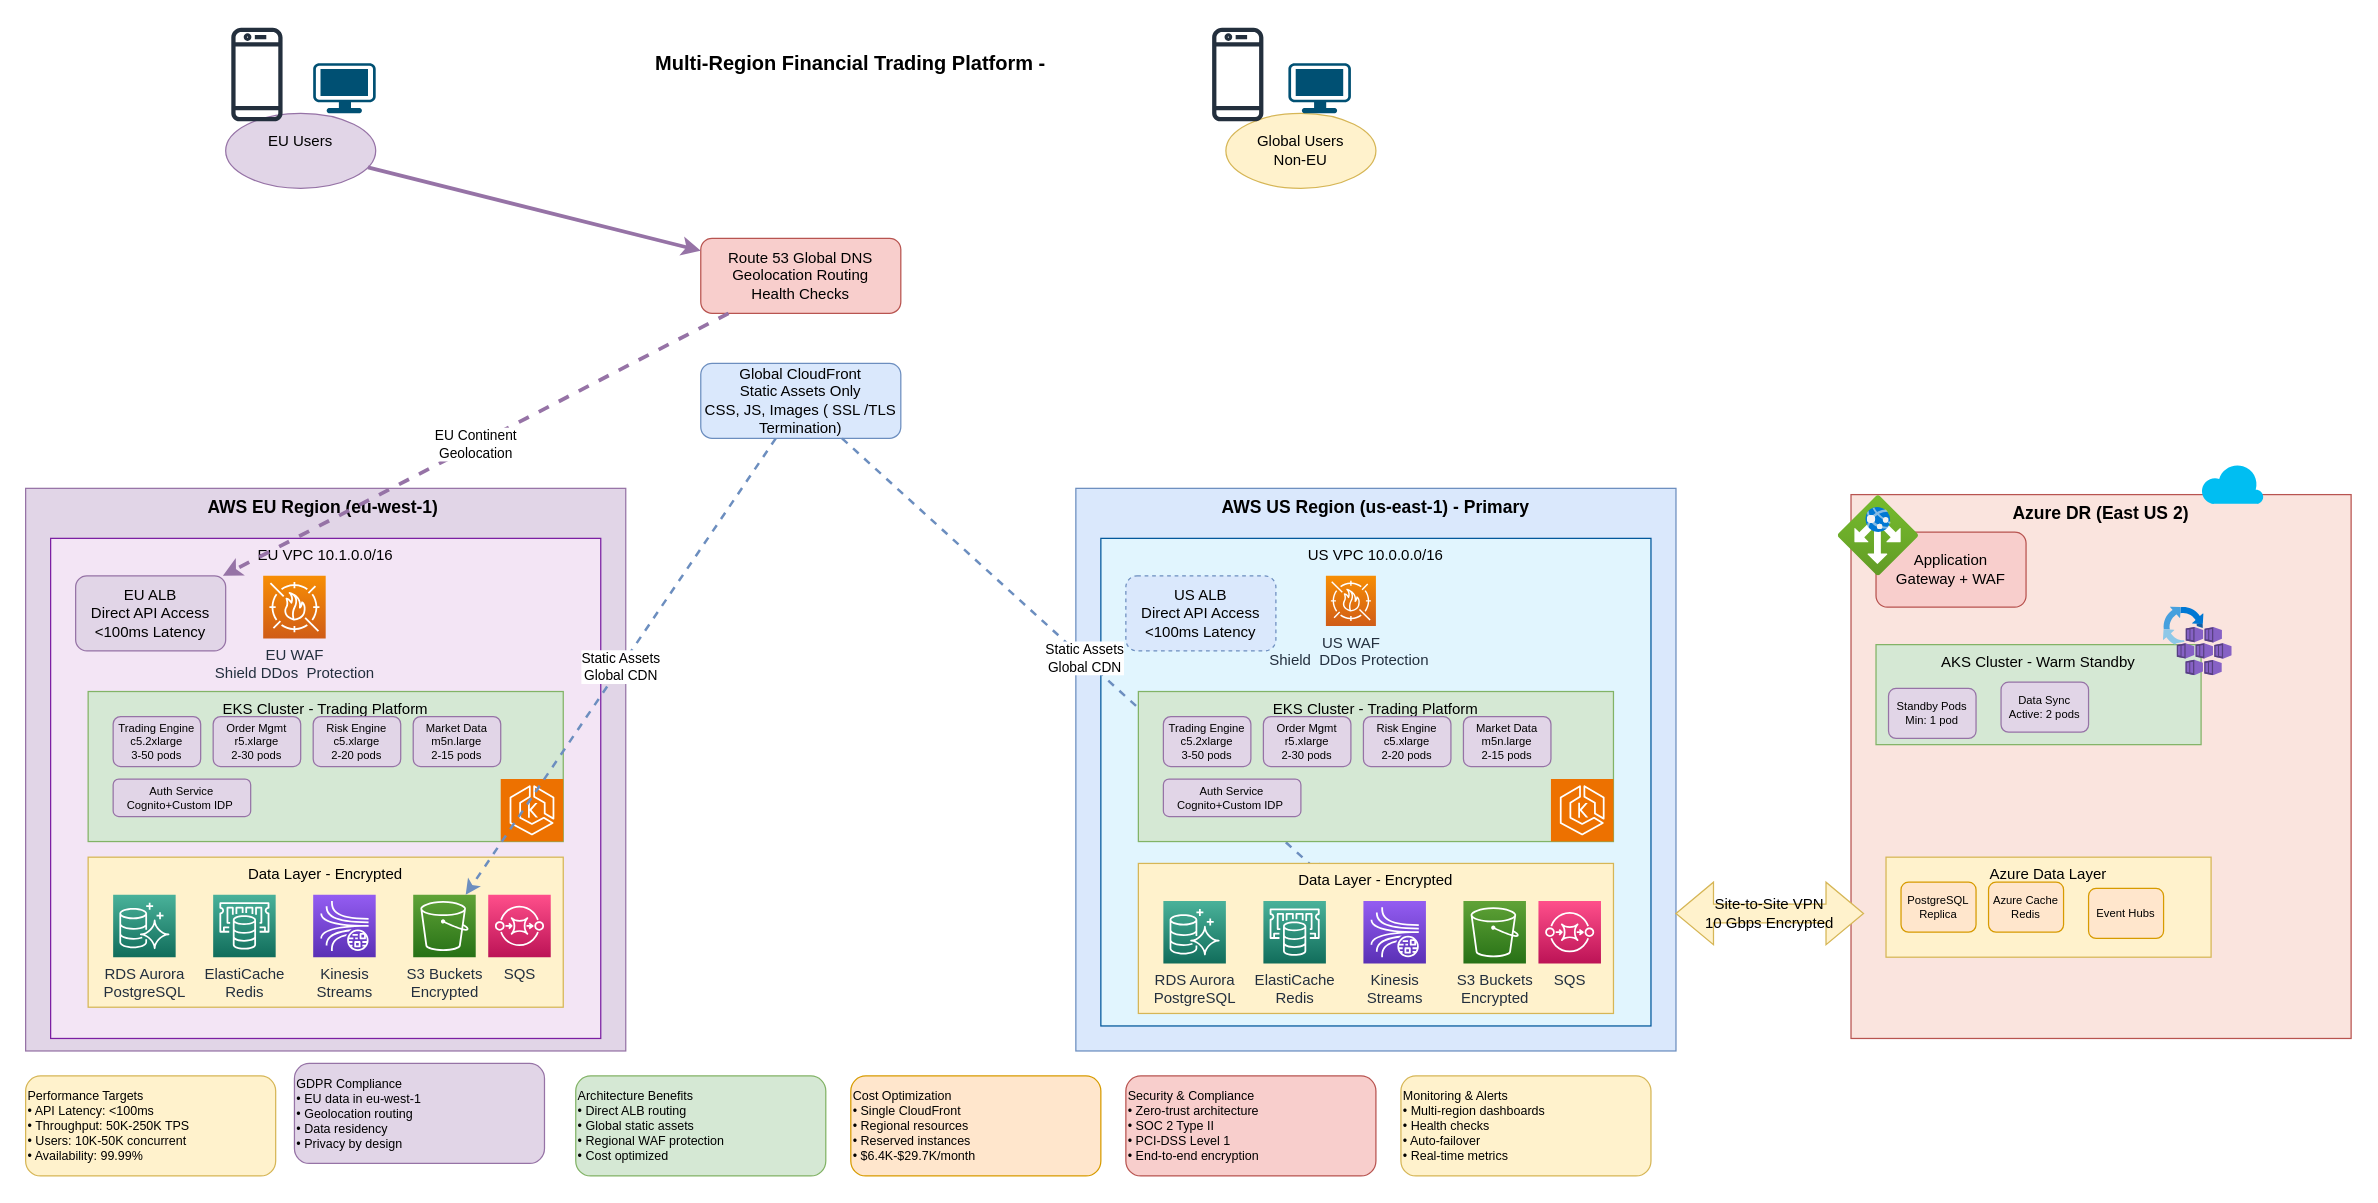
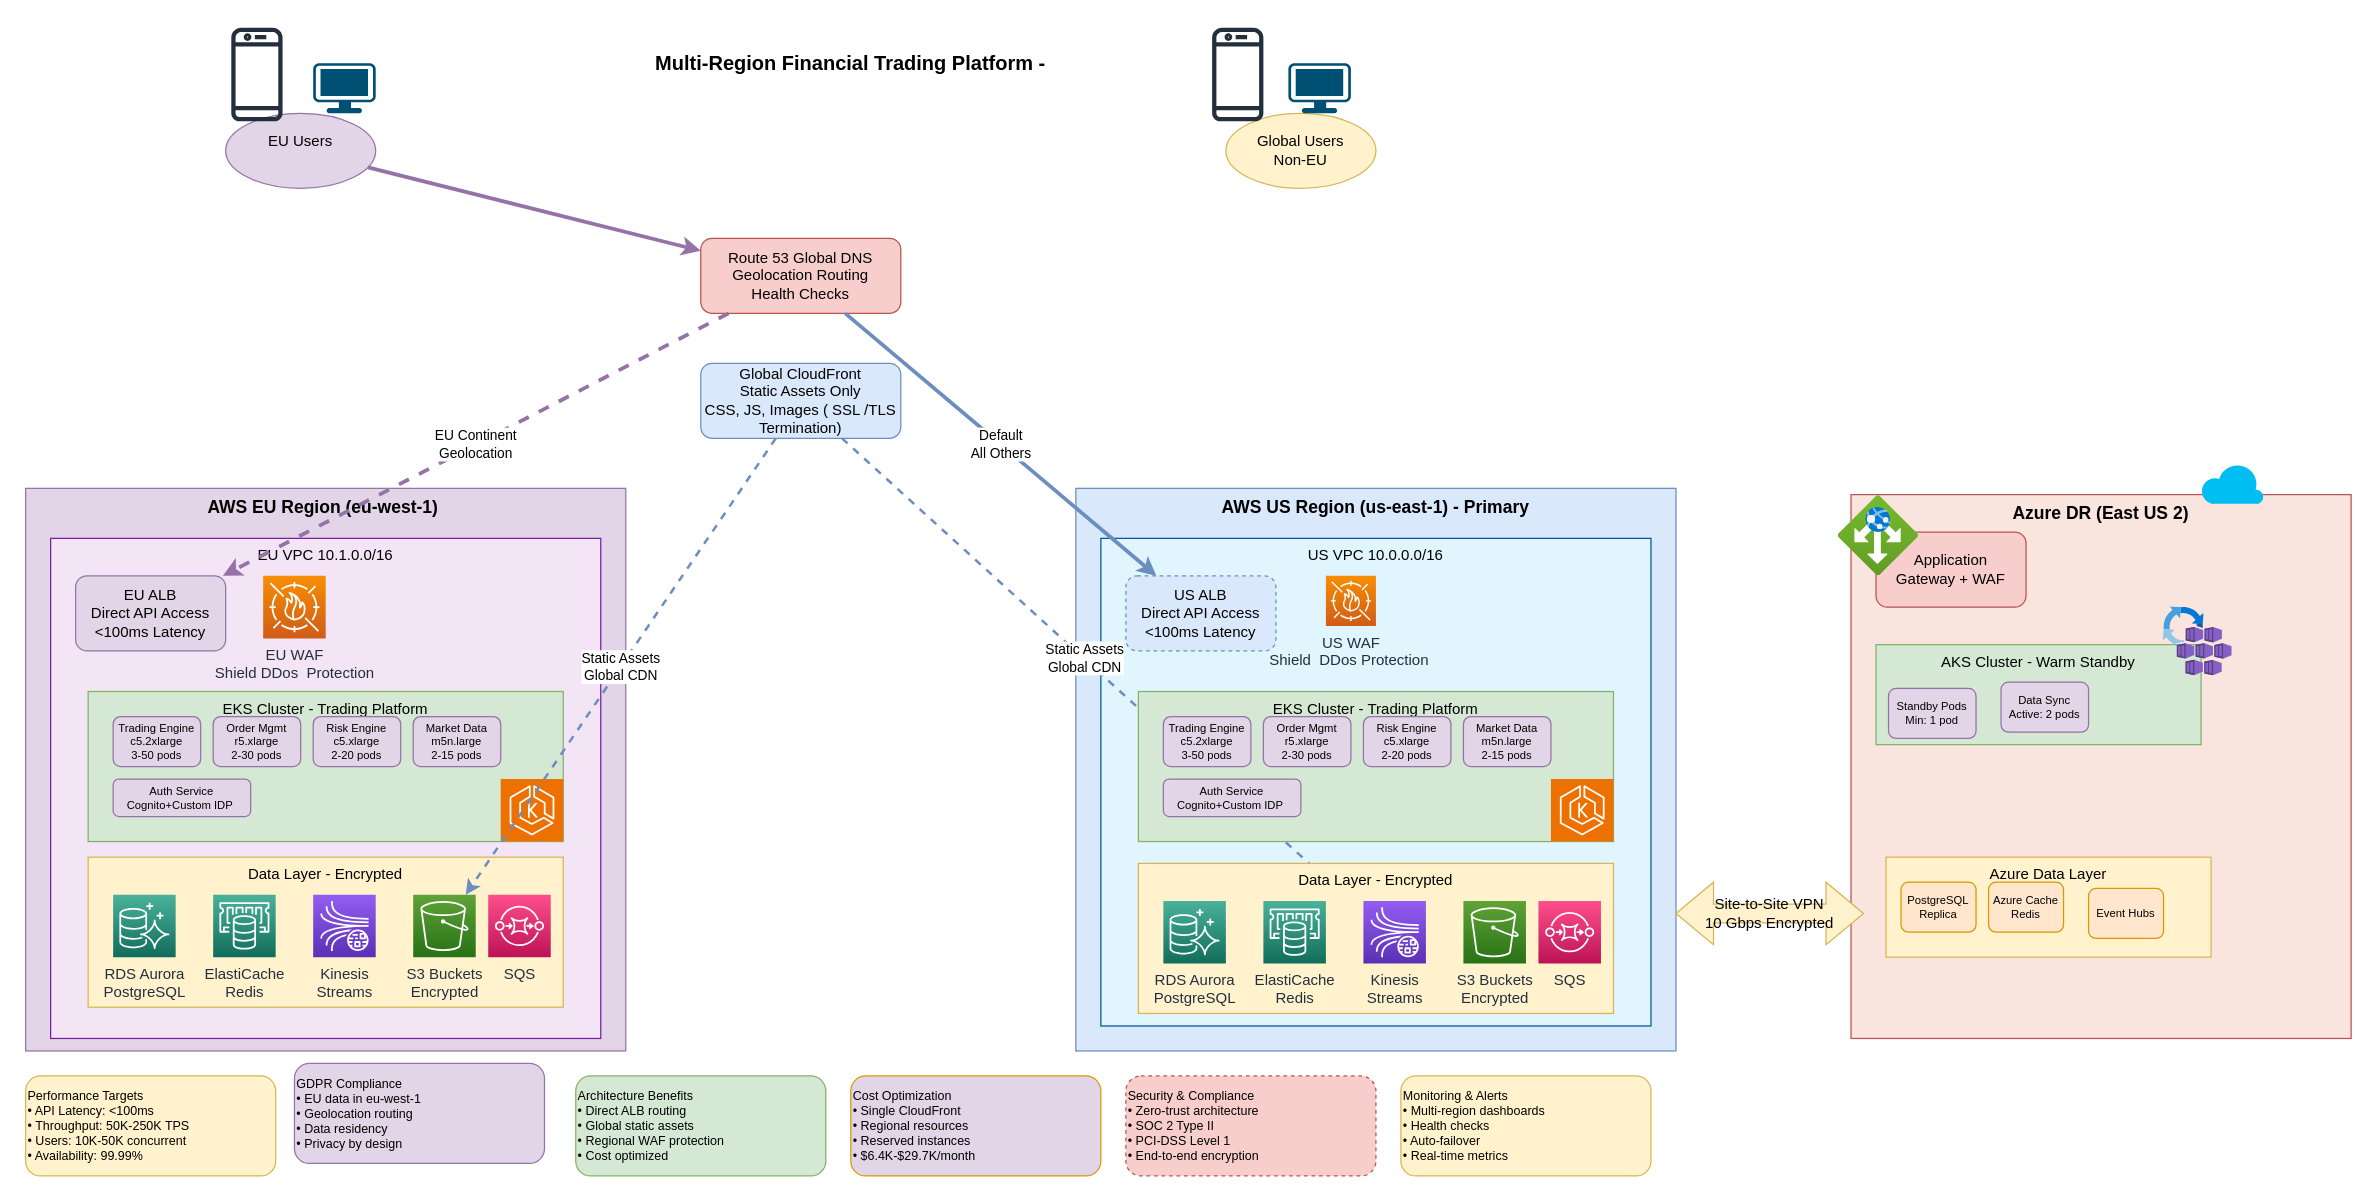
edge "Route 53 Global DNS Geolocation Routing Health Checks" -> "US ALB Direct API Access <100ms Latency": added, label "Default All Others"
node "Cost Optimization • Single CloudFront • Regional resources • Reserved instances • $6.4K-$29.7K/month": fillcolor #ffe6cc -> #e1d5e7
node "Security & Compliance • Zero-trust architecture • SOC 2 Type II • PCI-DSS Level 1 • End-to-end encryption": style solid -> dashed
